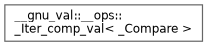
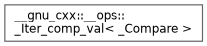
node "__gnu_val::__ops:: _Iter_comp_val< _Compare >": label "__gnu_val::__ops:: _Iter_comp_val< _Compare >" -> "__gnu_cxx::__ops:: _Iter_comp_val< _Compare >"
